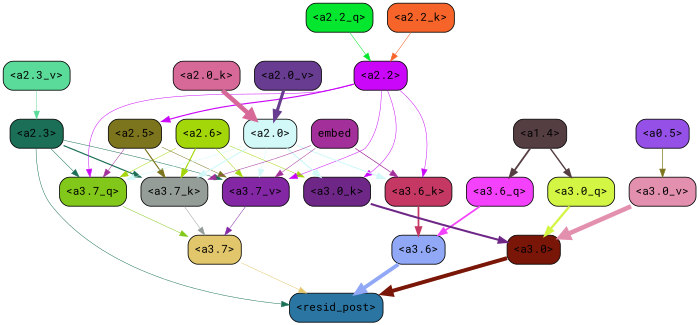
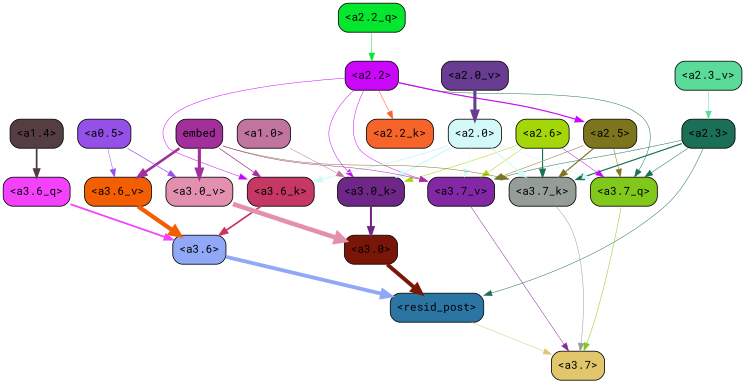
edge "<a2.2_k>" -> "<a2.2>": reversed
node "<a2.0_k>": removed
edge "<a2.2>" -> "<a3.7_q>": color #ca07f9 -> #1a6f56
node "<a1.0>": added
edge "<a2.6>" -> "<a3.7_k>": color #a4d70a -> #1a6f56
edge "embed" -> "<a3.0_v>": added
edge "<a2.6>" -> "<a3.7_q>": color #a4d70a -> #ca07f9
edge "<a0.5>" -> "<a3.0_v>": color #7d741e -> #9551e7
edge "<a2.5>" -> "<a3.7_q>": color #a32f9a -> #7d741e
edge "embed" -> "<a3.7_k>": color #a32f9a -> #7d741e
node "<a3.6_v>": added
node "<a3.0_q>": removed
edge "<a3.7>" -> "<resid_post>": reversed
